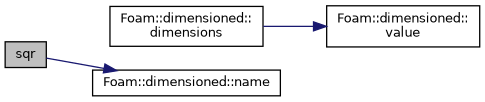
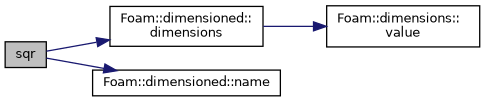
node "Foam::dimensioned:: value": label "Foam::dimensioned:: value" -> "Foam::dimensions:: value"
edge "sqr" -> "Foam::dimensioned:: dimensions": added
